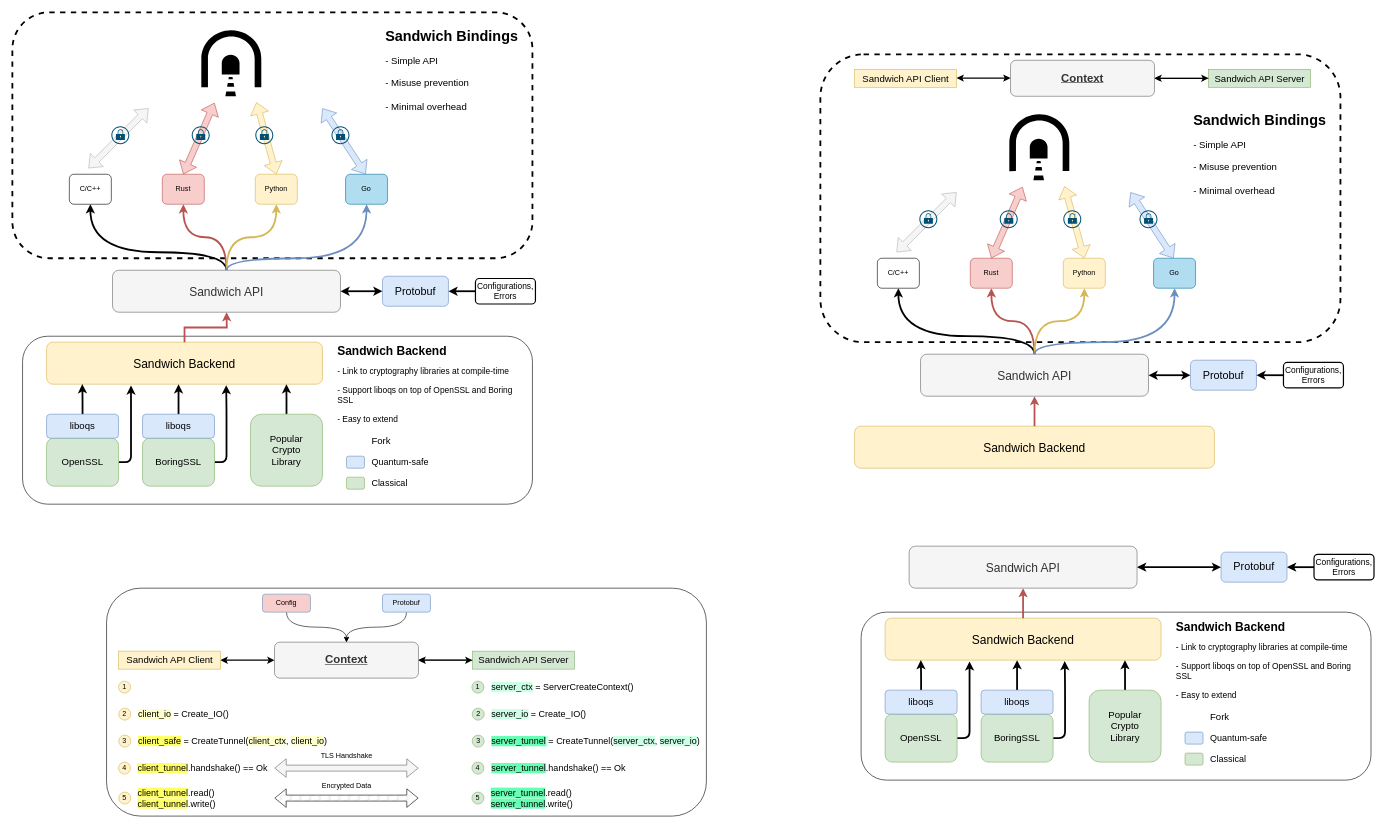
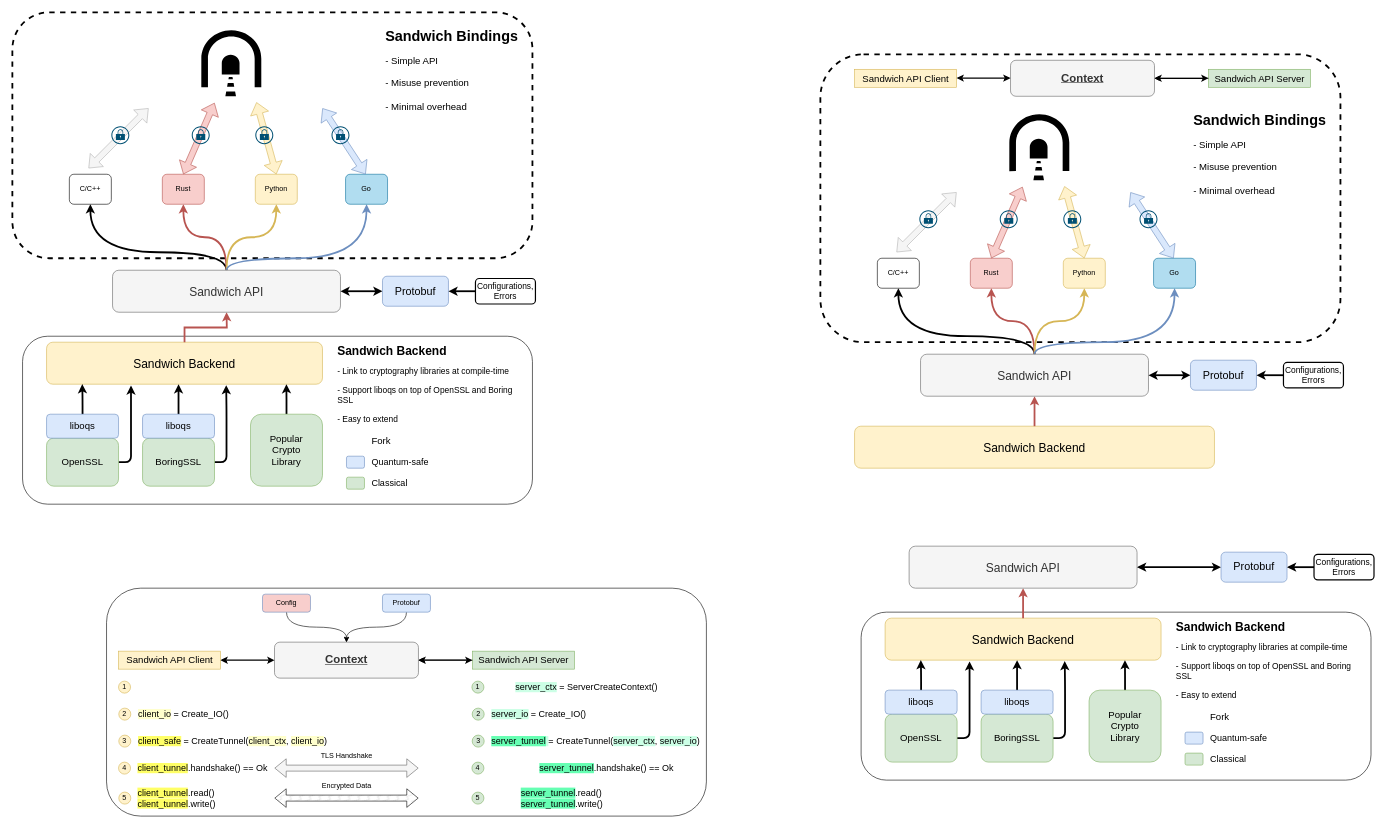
node "server_ctx = ServerCreateContext()": moved (568, 687) -> (592, 687)
node "server_tunnel.handshake() == Ok": moved (565, 768) -> (613, 768)
node "server_tunnel.read() server_tunnel.write()": moved (538, 798) -> (568, 798)
